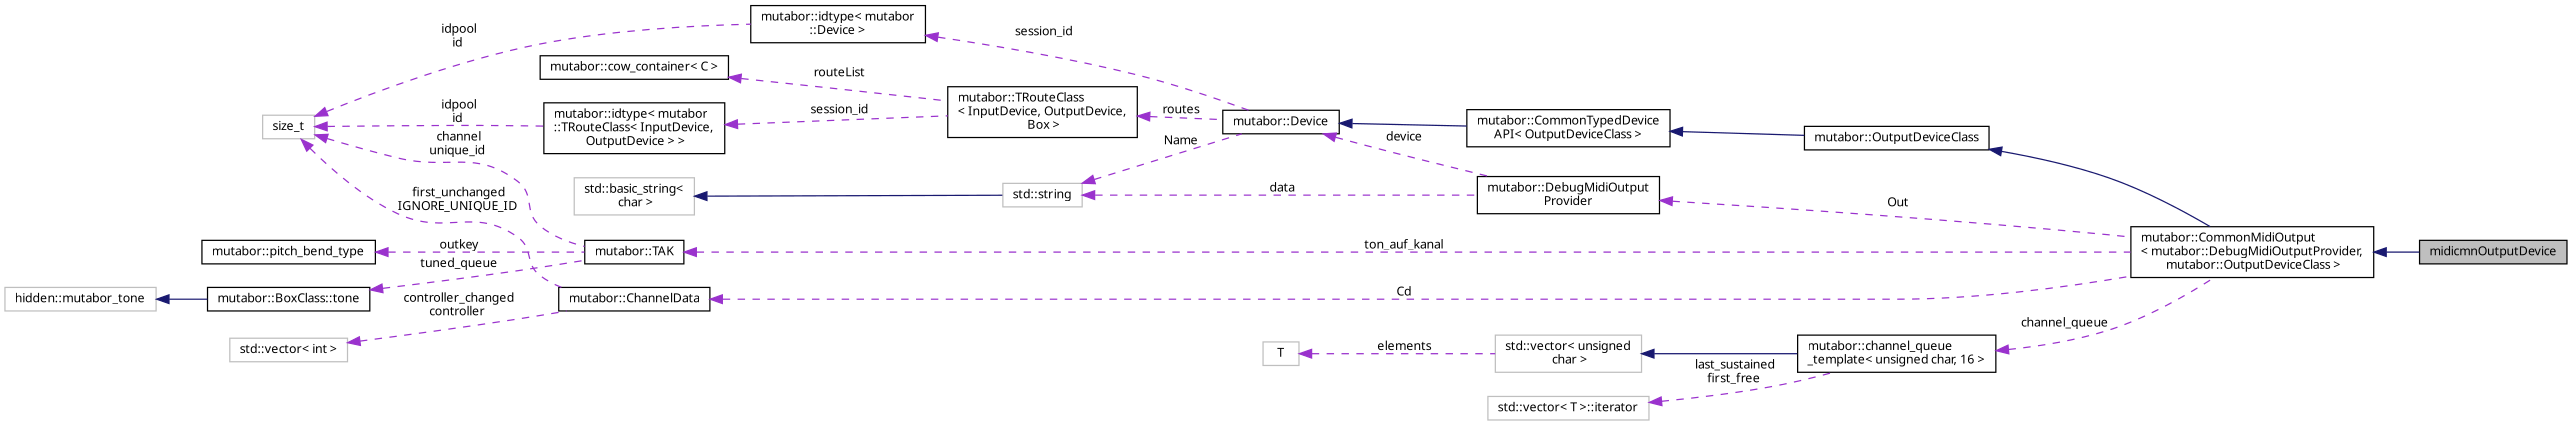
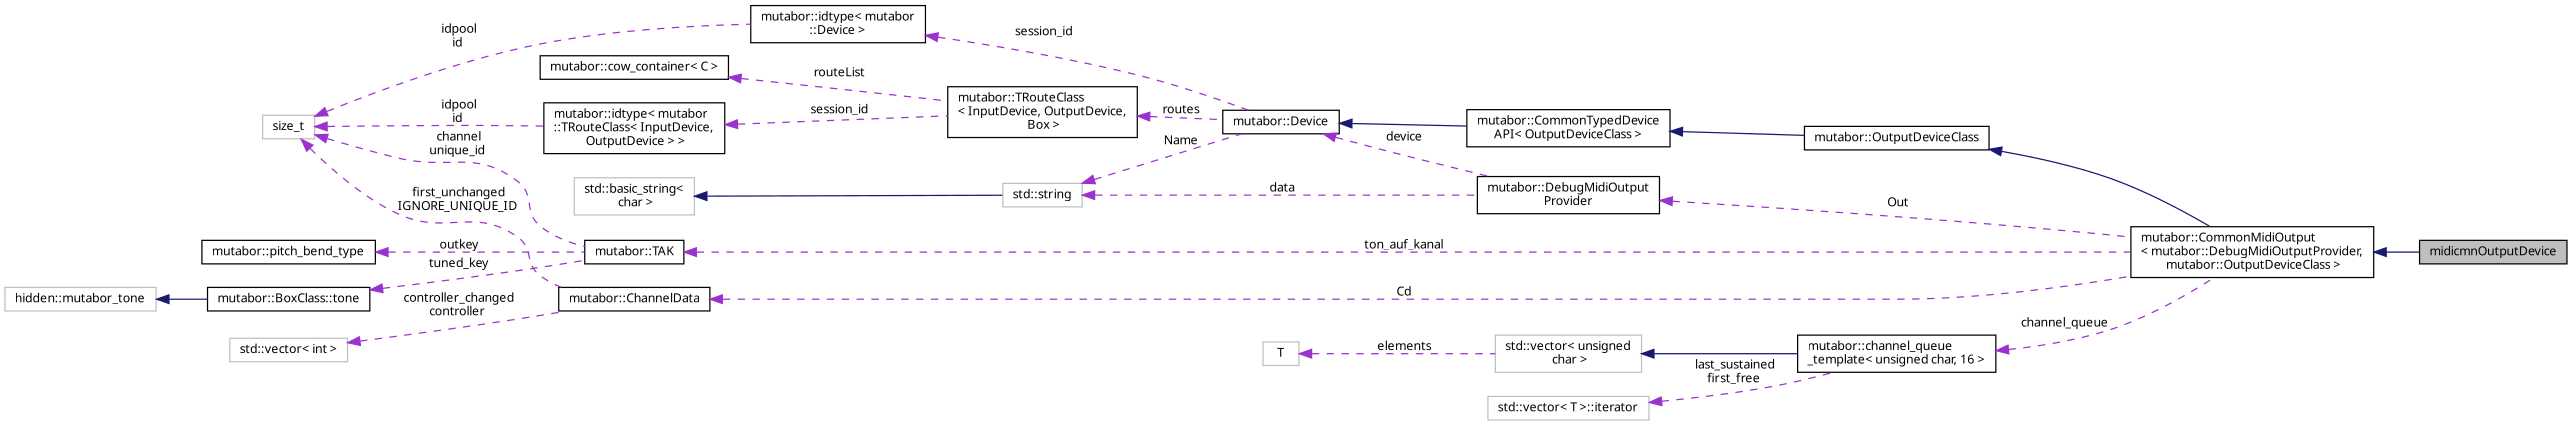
edge "mutabor::TAK" -> "mutabor::BoxClass::tone": label " tuned_queue" -> " tuned_key"
